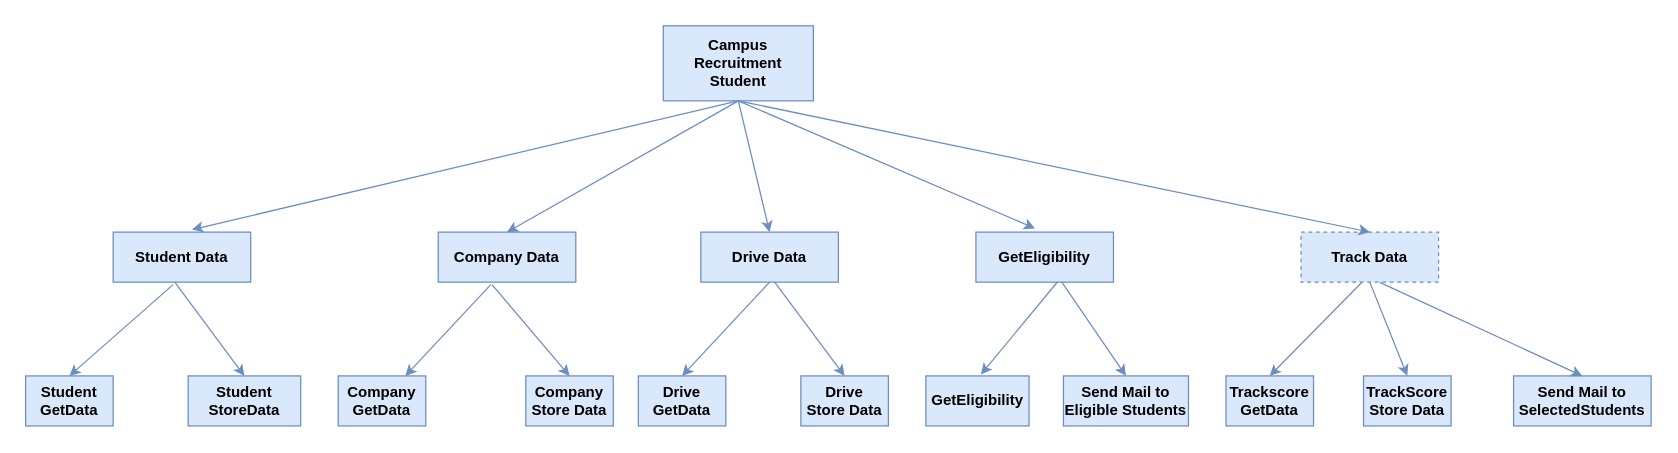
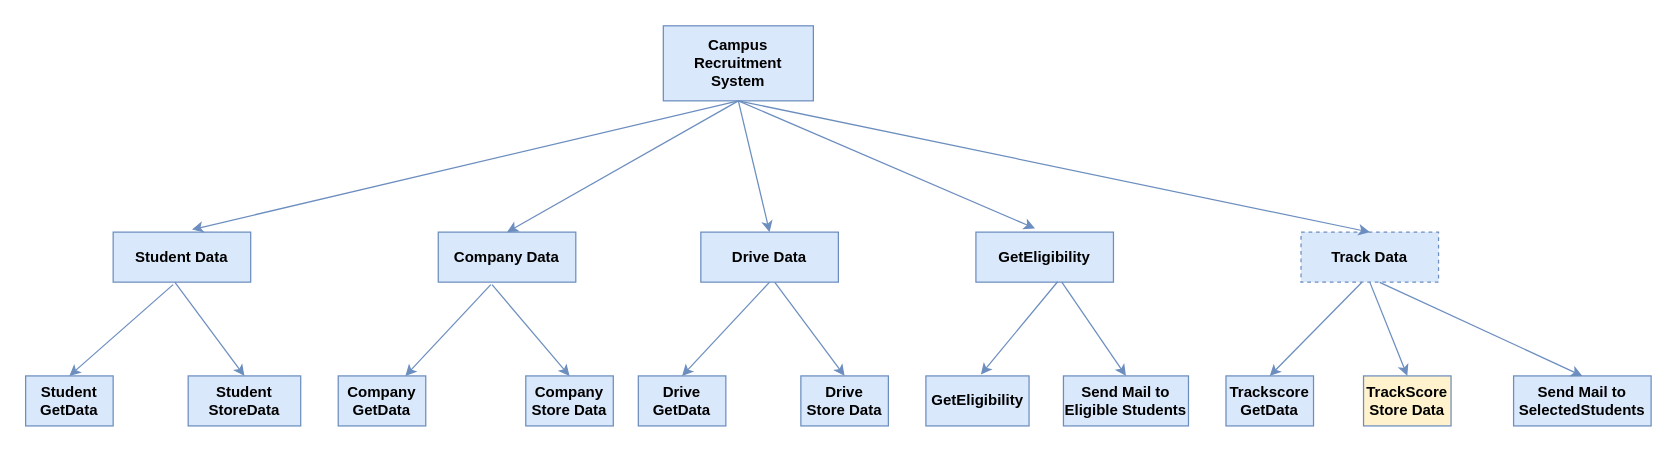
node "Campus Recruitment Student": label "Campus Recruitment Student" -> "Campus Recruitment System"
node "TrackScore Store Data": fillcolor #dae8fc -> #fff2cc
